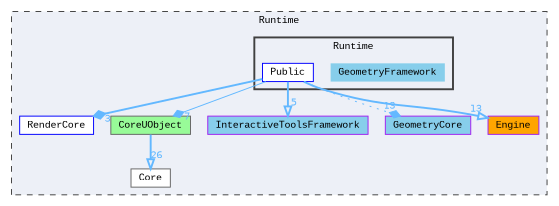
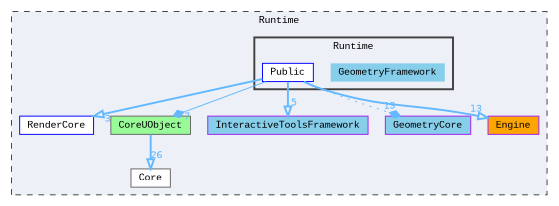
edge "Public" -> "RenderCore": arrowhead diamond -> onormal
